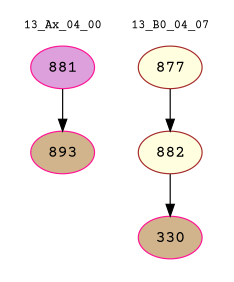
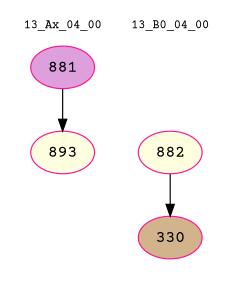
cluster "13_B0_04_07": label "13_B0_04_07" -> "13_B0_04_00"
node "877": removed
node "893": fillcolor tan -> lightyellow
node "882": color brown -> deeppink
